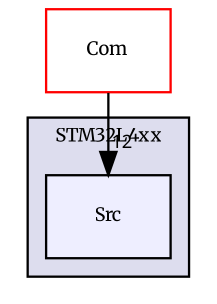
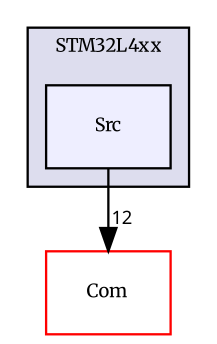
edge "Com" -> "Src": reversed
